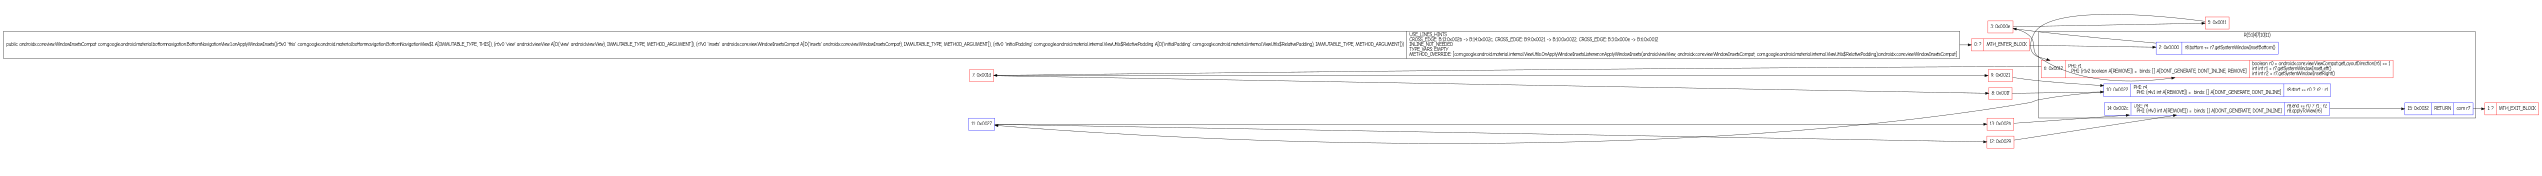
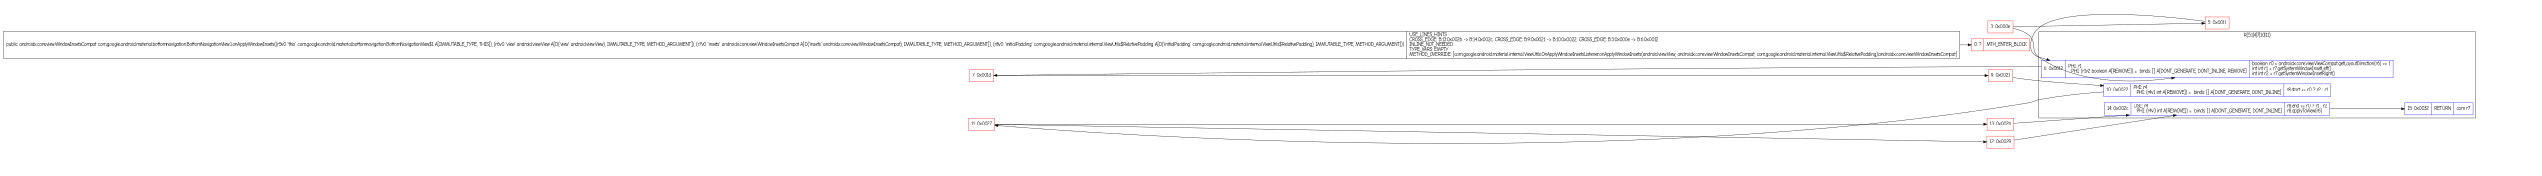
node "2: 0x0000": removed
node "6: 0x0012": color red -> blue
node "8: 0x001f": removed
node "1: ?": removed
node "11: 0x0027": color blue -> red
